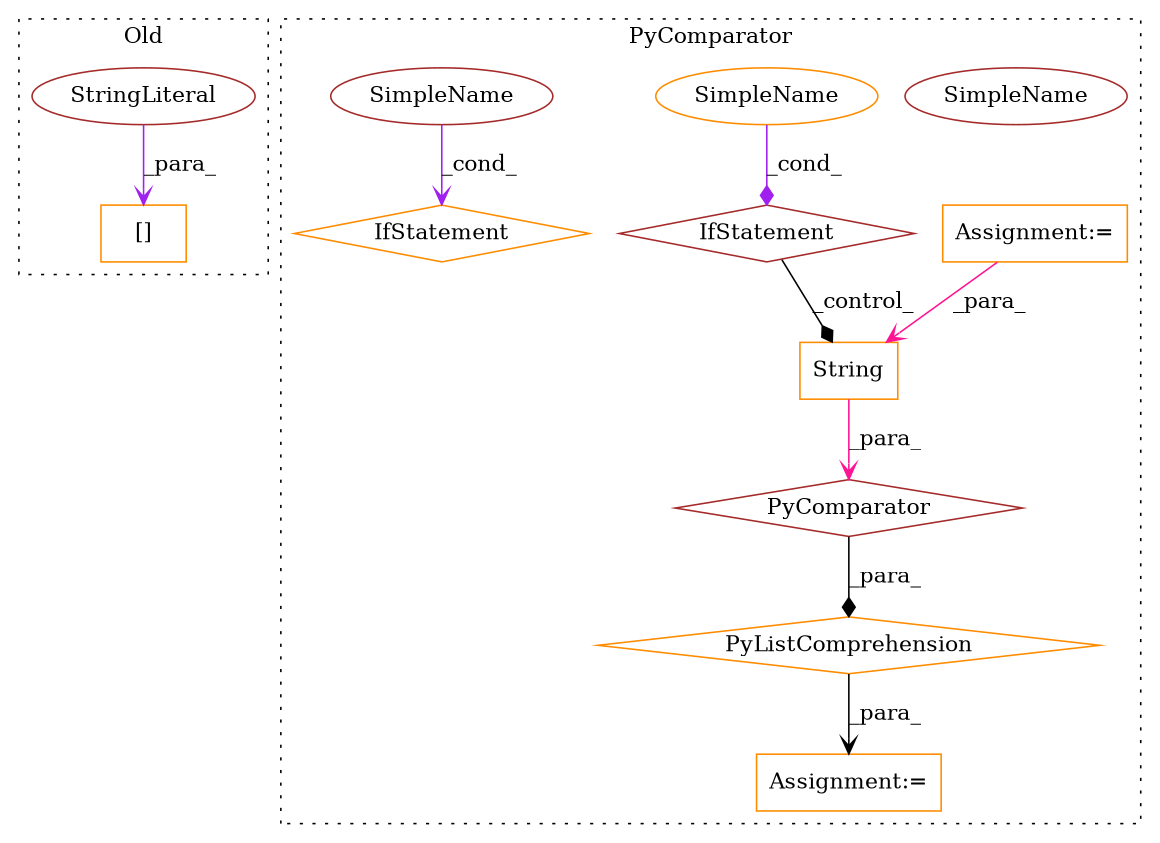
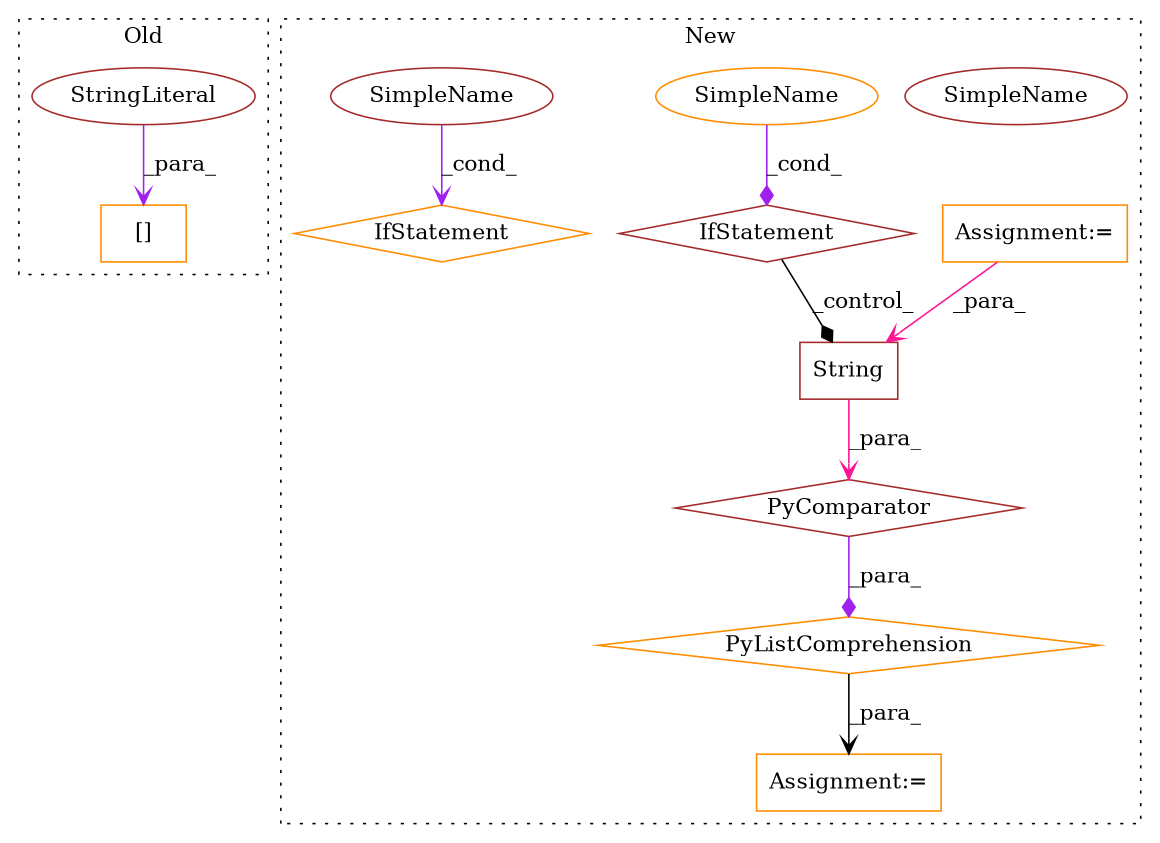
cluster "PyComparator": label "PyComparator" -> "New"
node "String": color darkorange -> brown
edge "PyComparator" -> "PyListComprehension": color black -> purple
